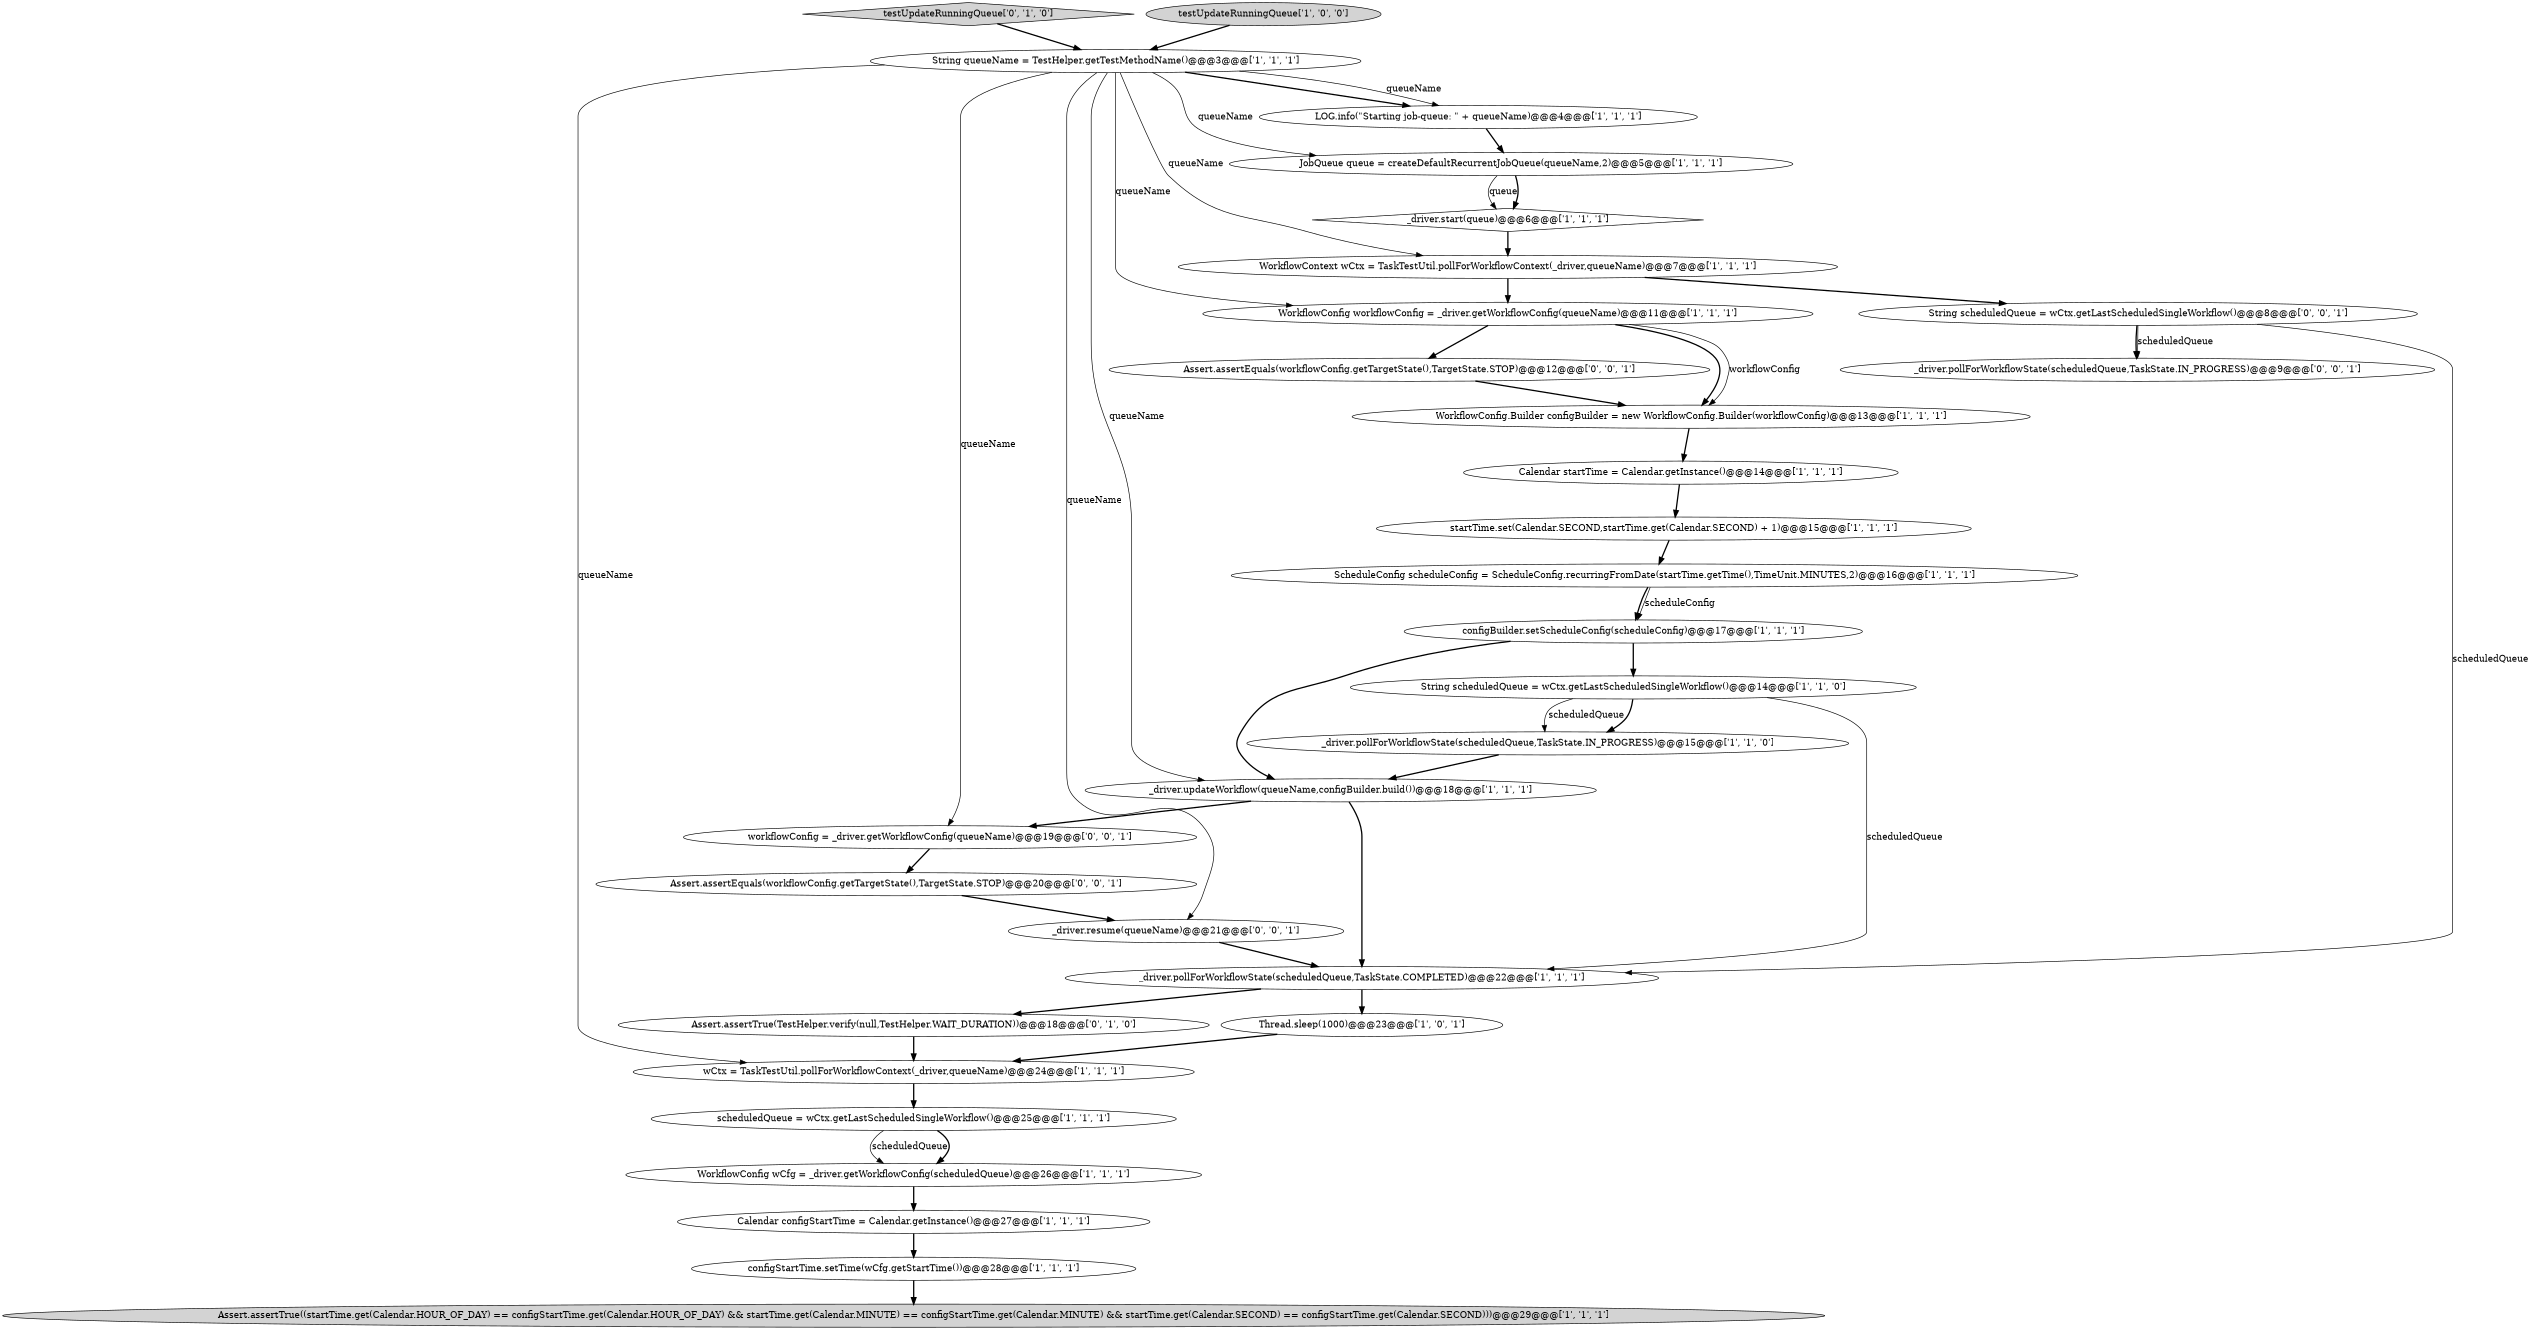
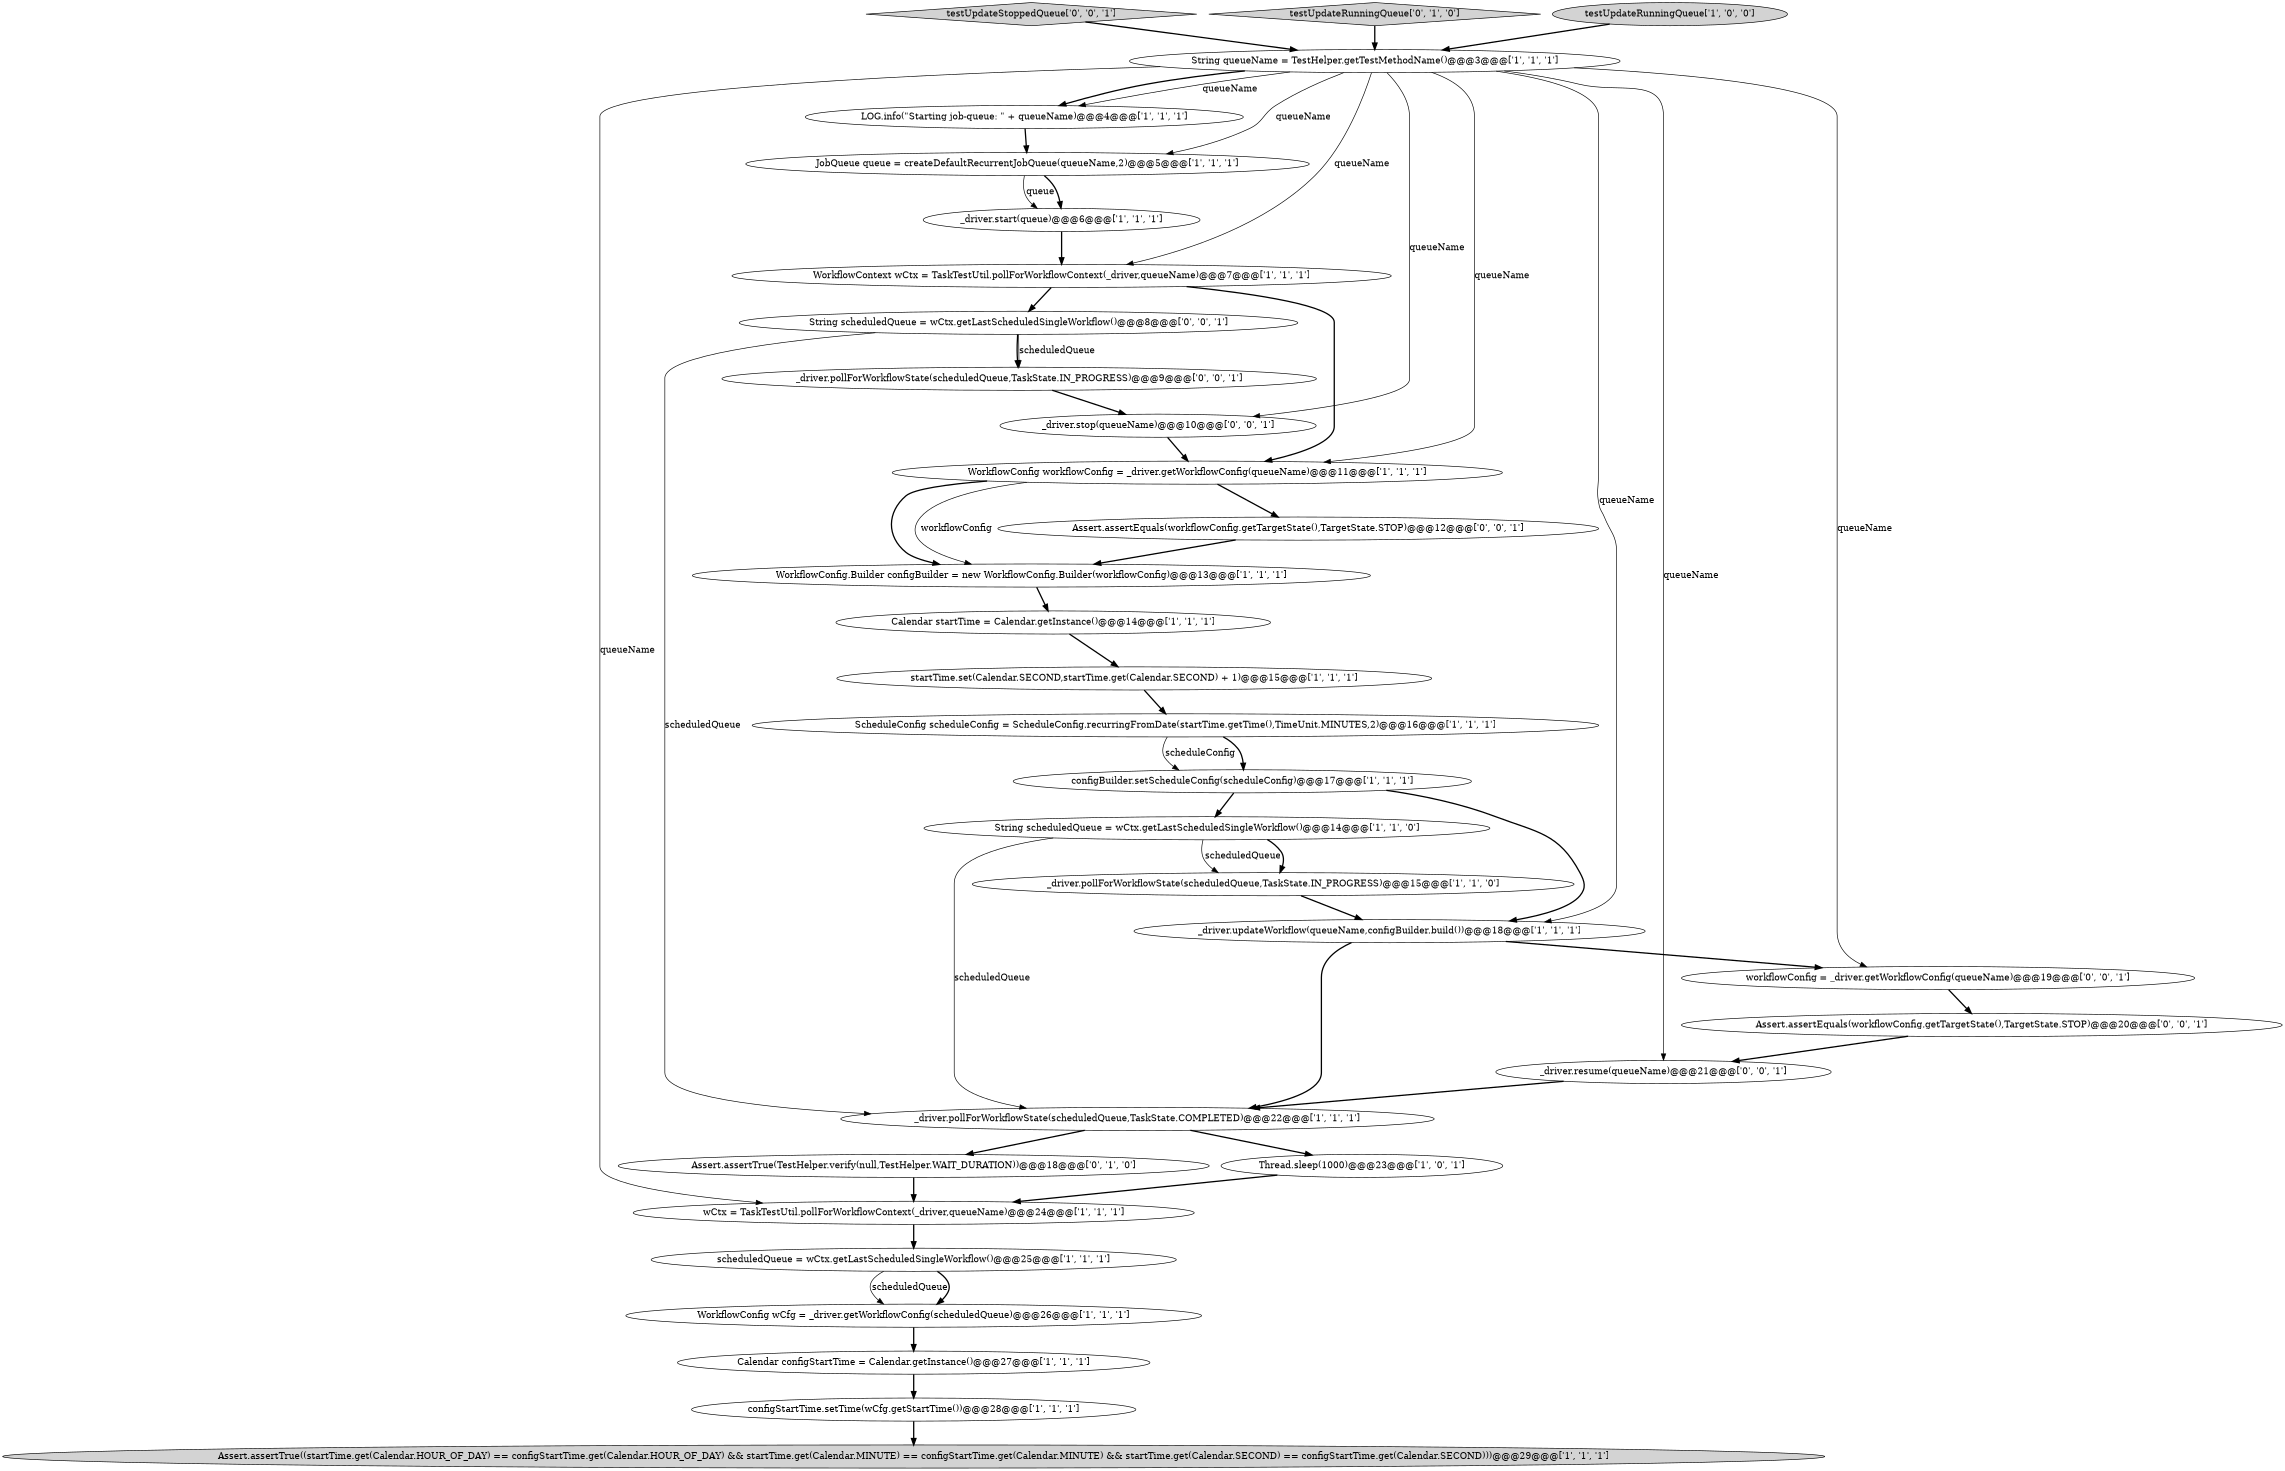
node "testUpdateStoppedQueue['0', '0', '1']": added
node "_driver.start(queue)@@@6@@@['1', '1', '1']": shape diamond -> ellipse
node "_driver.stop(queueName)@@@10@@@['0', '0', '1']": added
